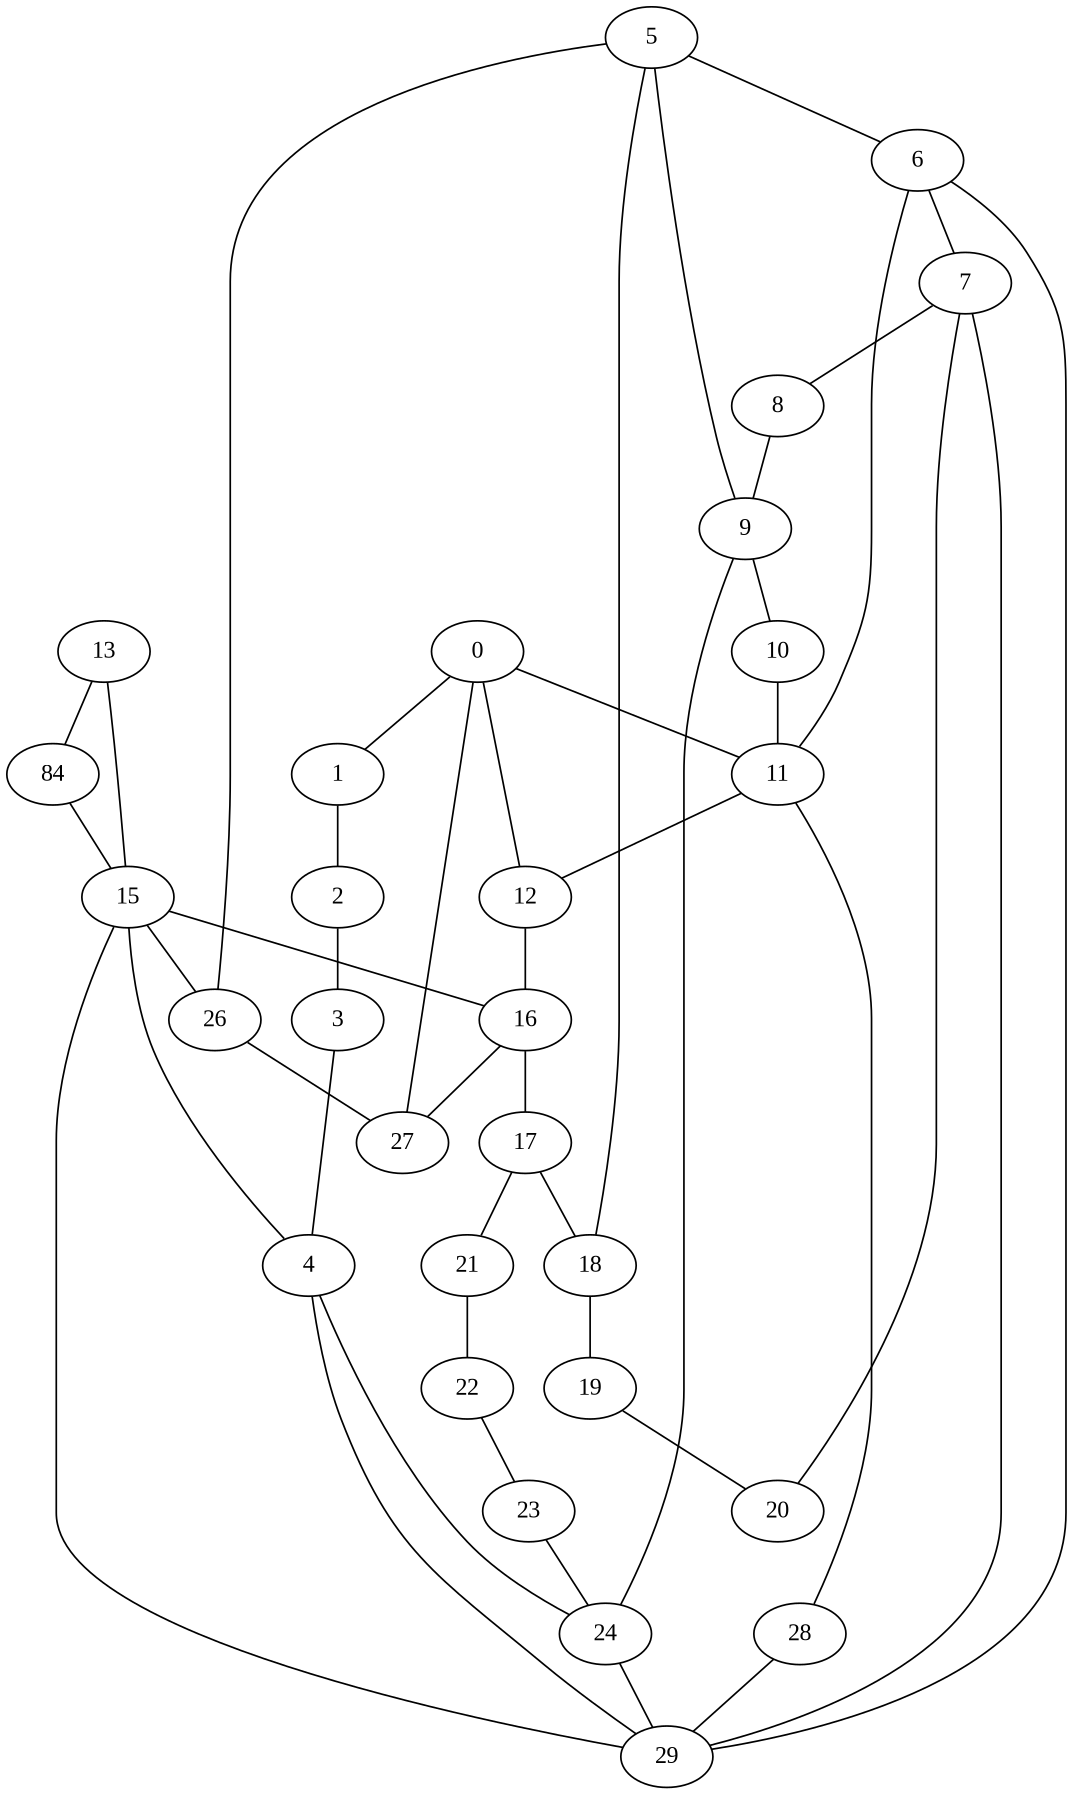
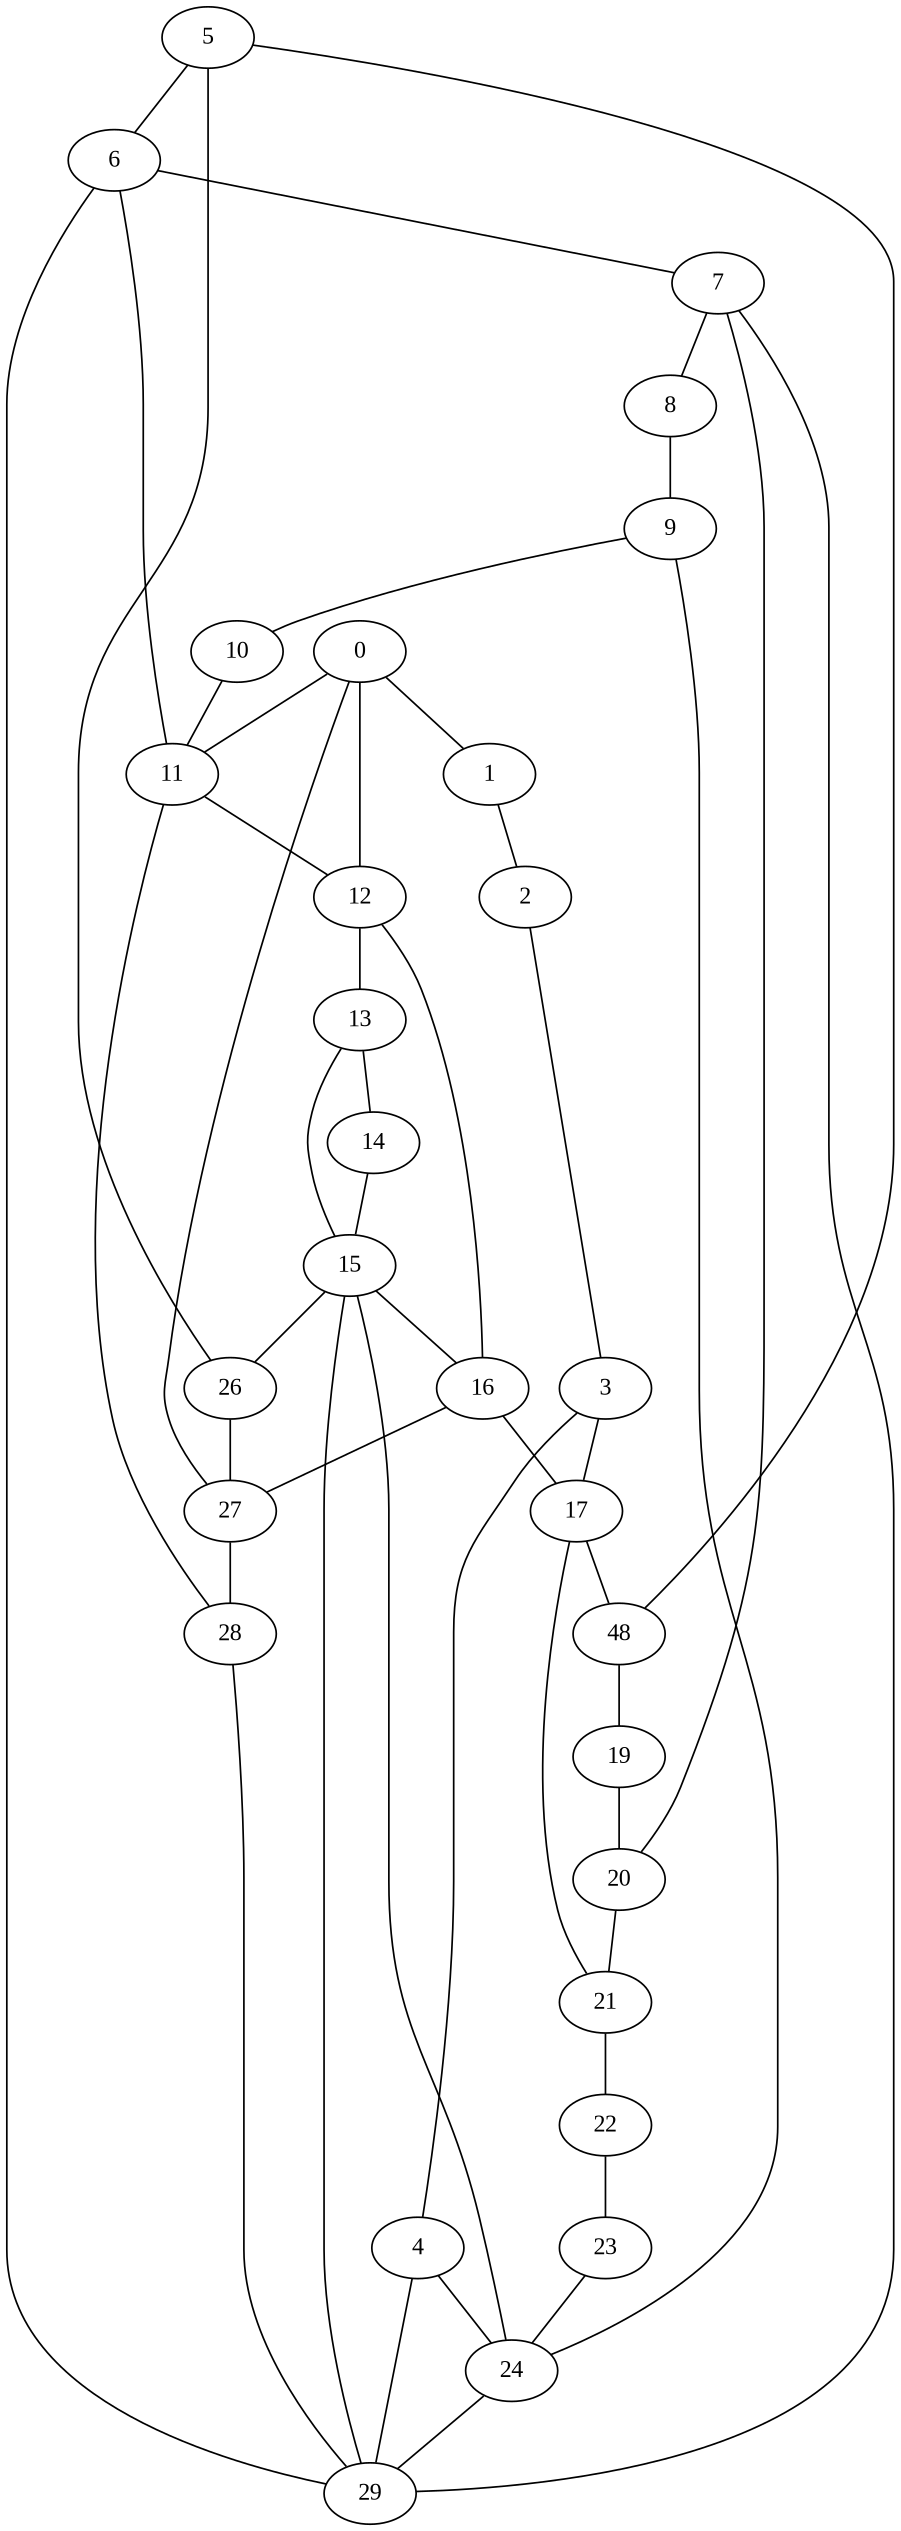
edge "5" -- "9": removed
node "84": label "84" -> "14"
edge "12" -- "13": added
edge "15" -- "4": now "15" -- "24"
node "18": label "18" -> "48"
edge "3" -- "17": added
edge "27" -- "28": added
edge "20" -- "21": added
